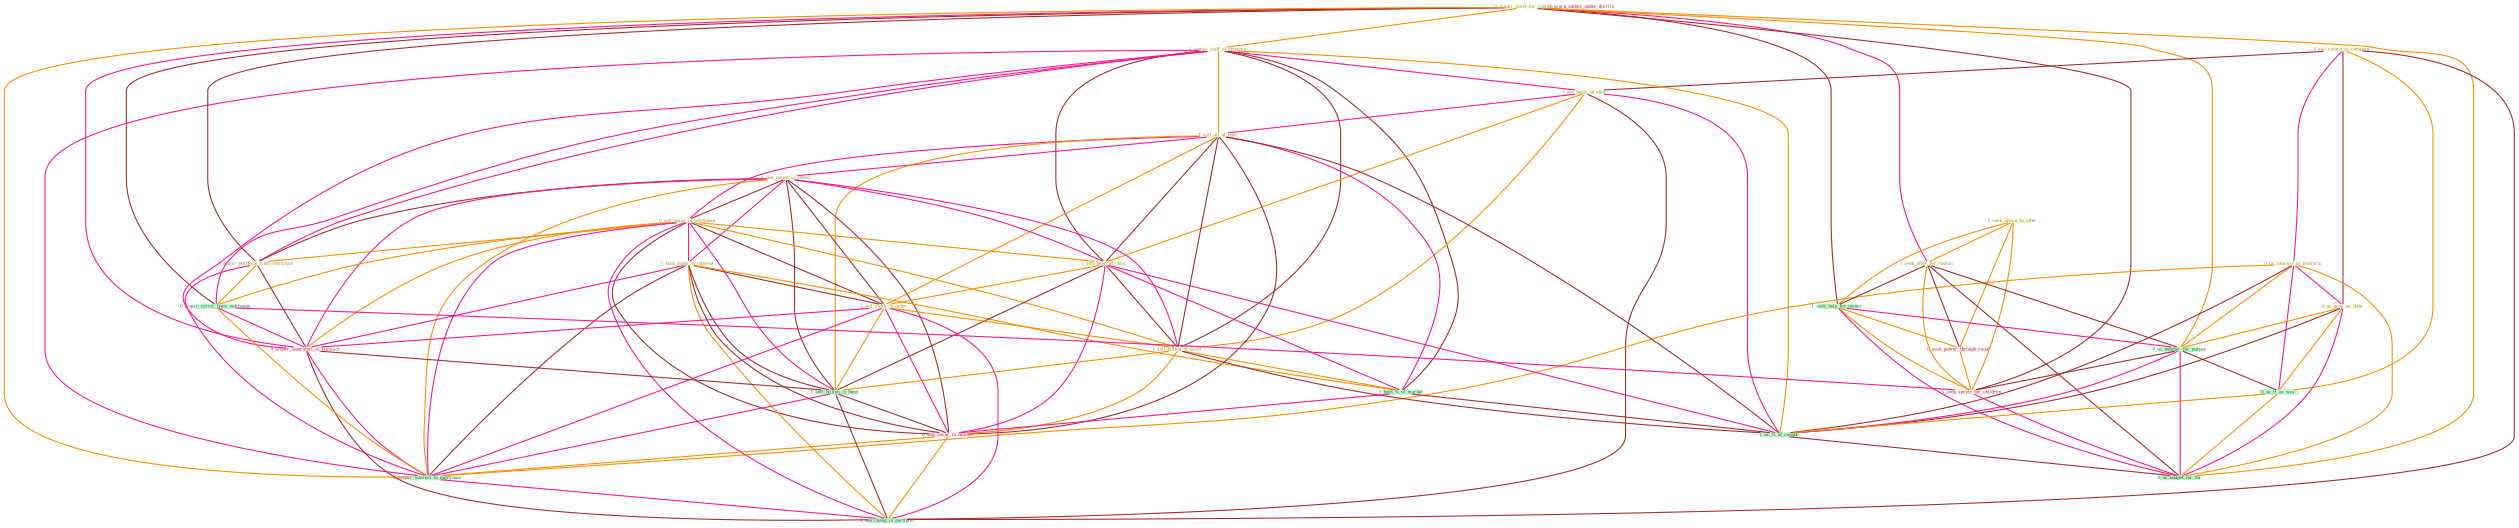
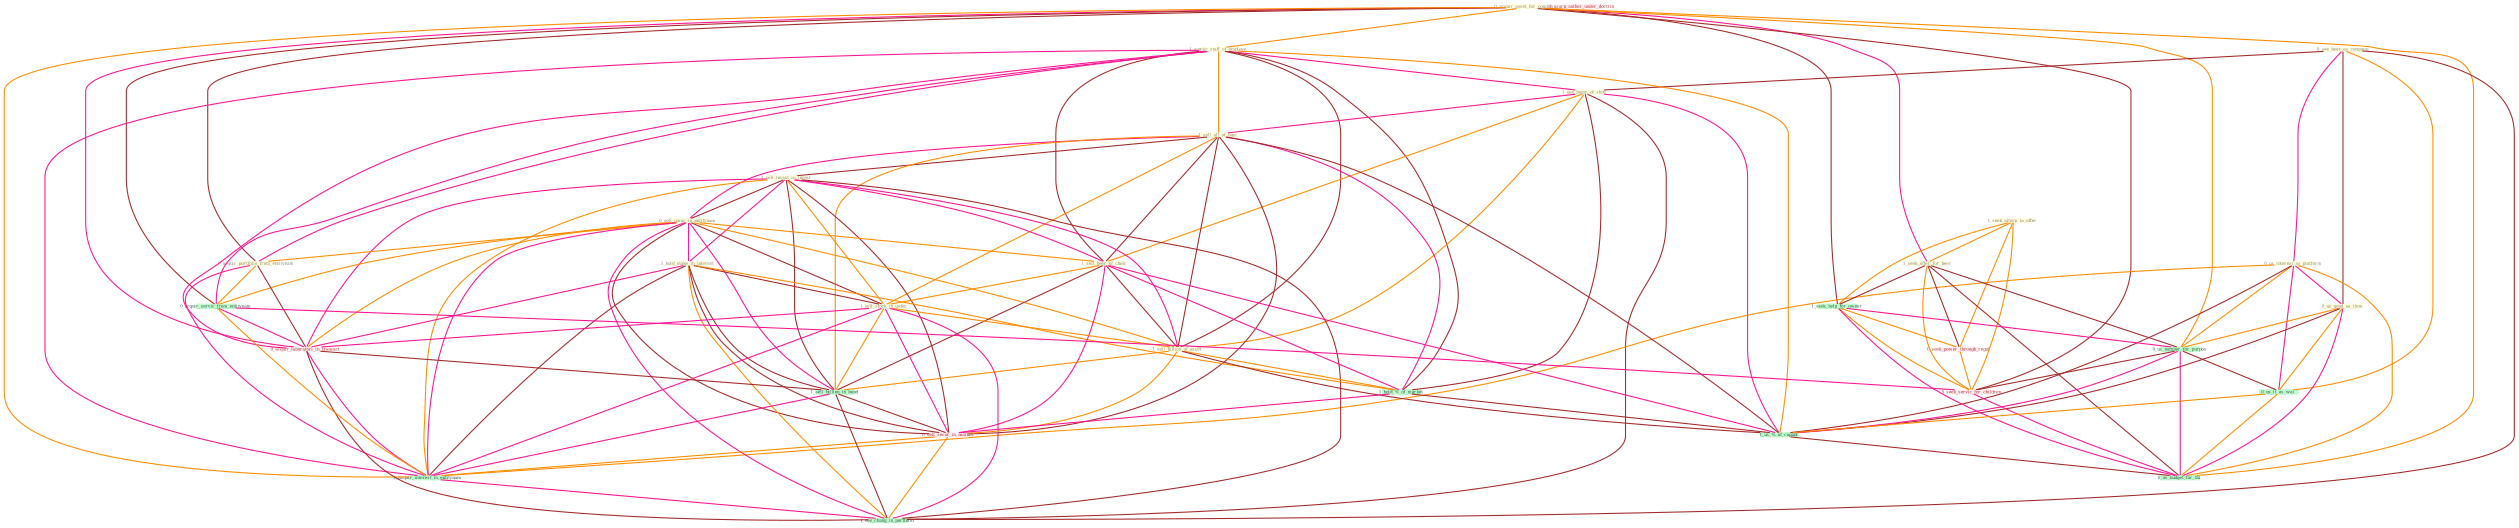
node "0_see_return_as_compens": label "0_see_return_as_compens" -> "0_see_beer_as_compens"
edge "1_sell_all_of_busi" -- "1_sell_invest_in_invest": color deeppink -> brown
edge "1_sell_invest_in_invest" -- "0_acquir_portfolio_from_entitynam": now "1_sell_invest_in_invest" -- "1_see_chang_in_portfolio"
edge "1_sell_invest_in_invest" -- "1_sell_stock_in_index": color brown -> darkorange
node "1_seek_offer_for_station": label "1_seek_offer_for_station" -> "1_seek_offer_for_beer"
edge "1_see_begin_of_shift" -- "1_hold_%_of_market": added
